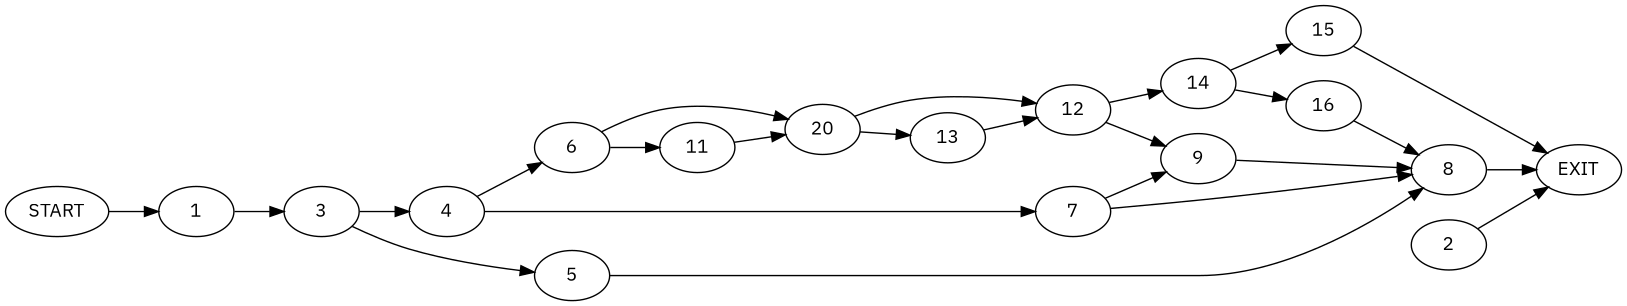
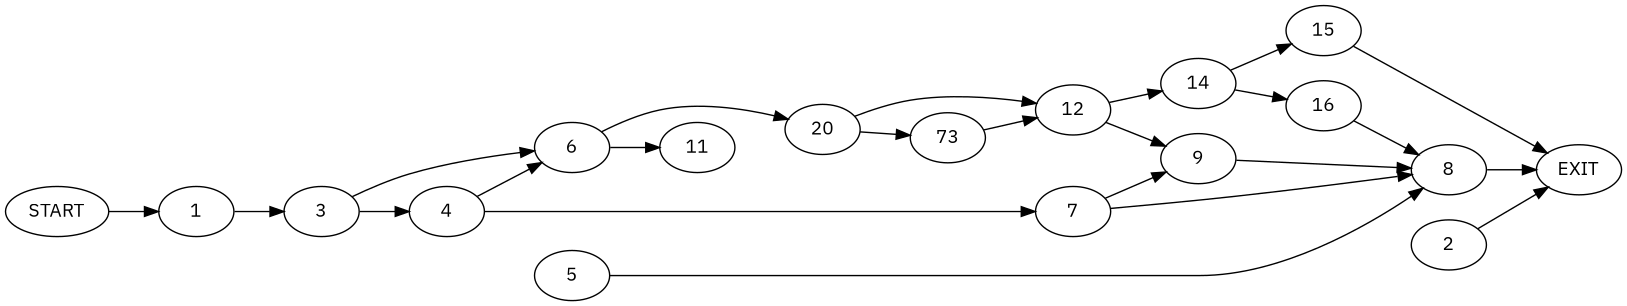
node "13": label "13" -> "73"
edge "11" -> "20": removed
edge "3" -> "5": now "3" -> "6"
